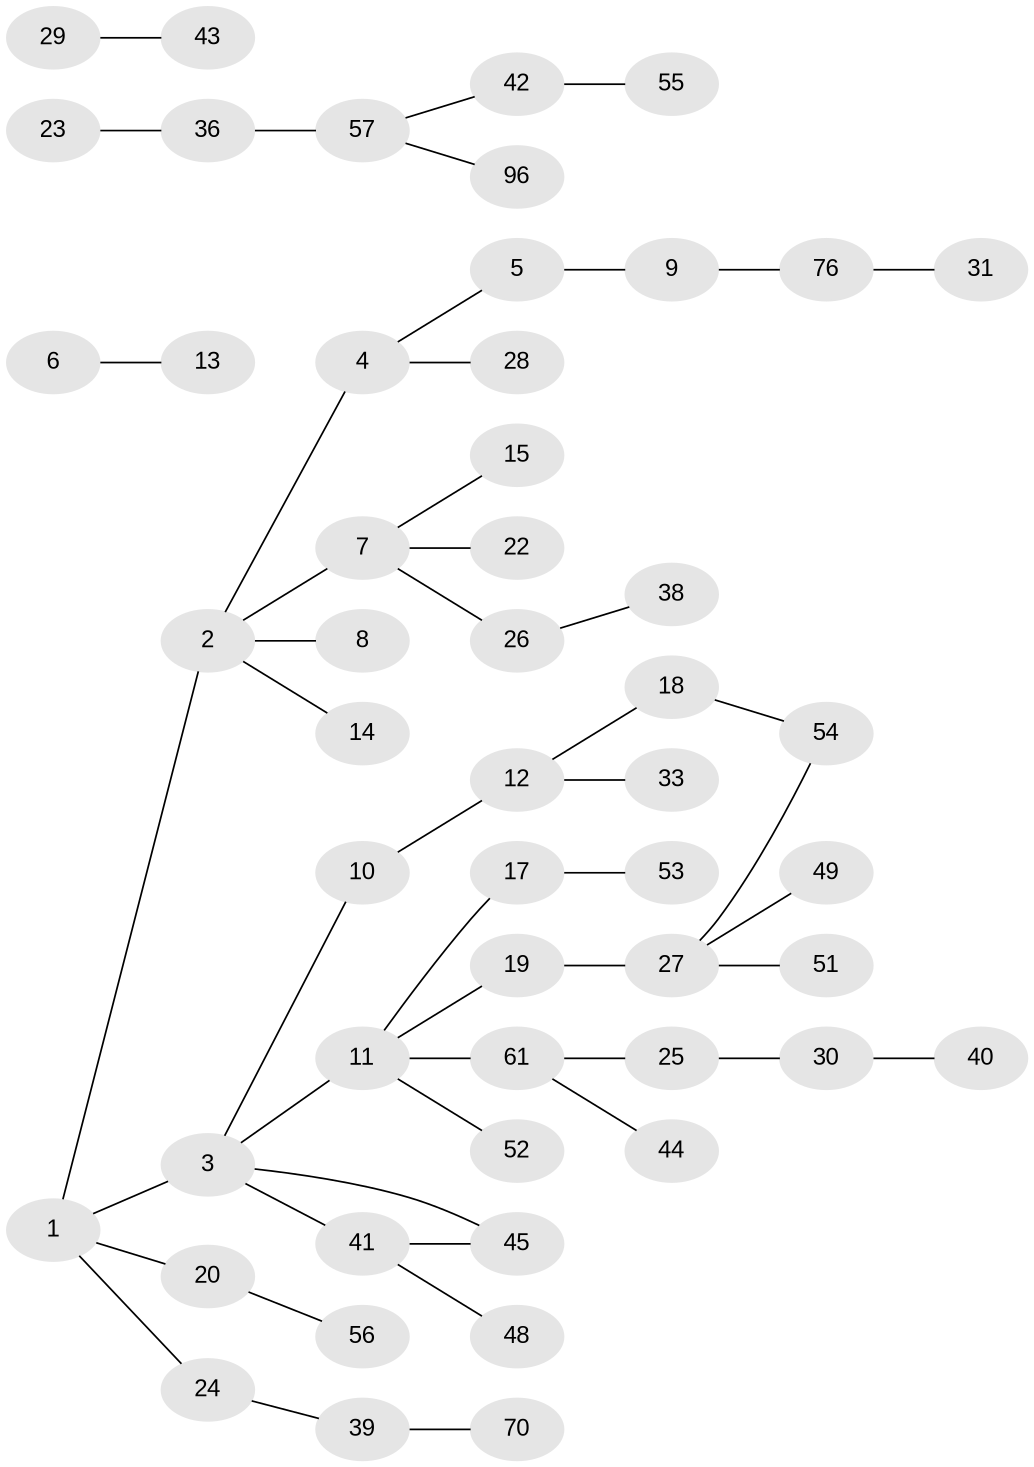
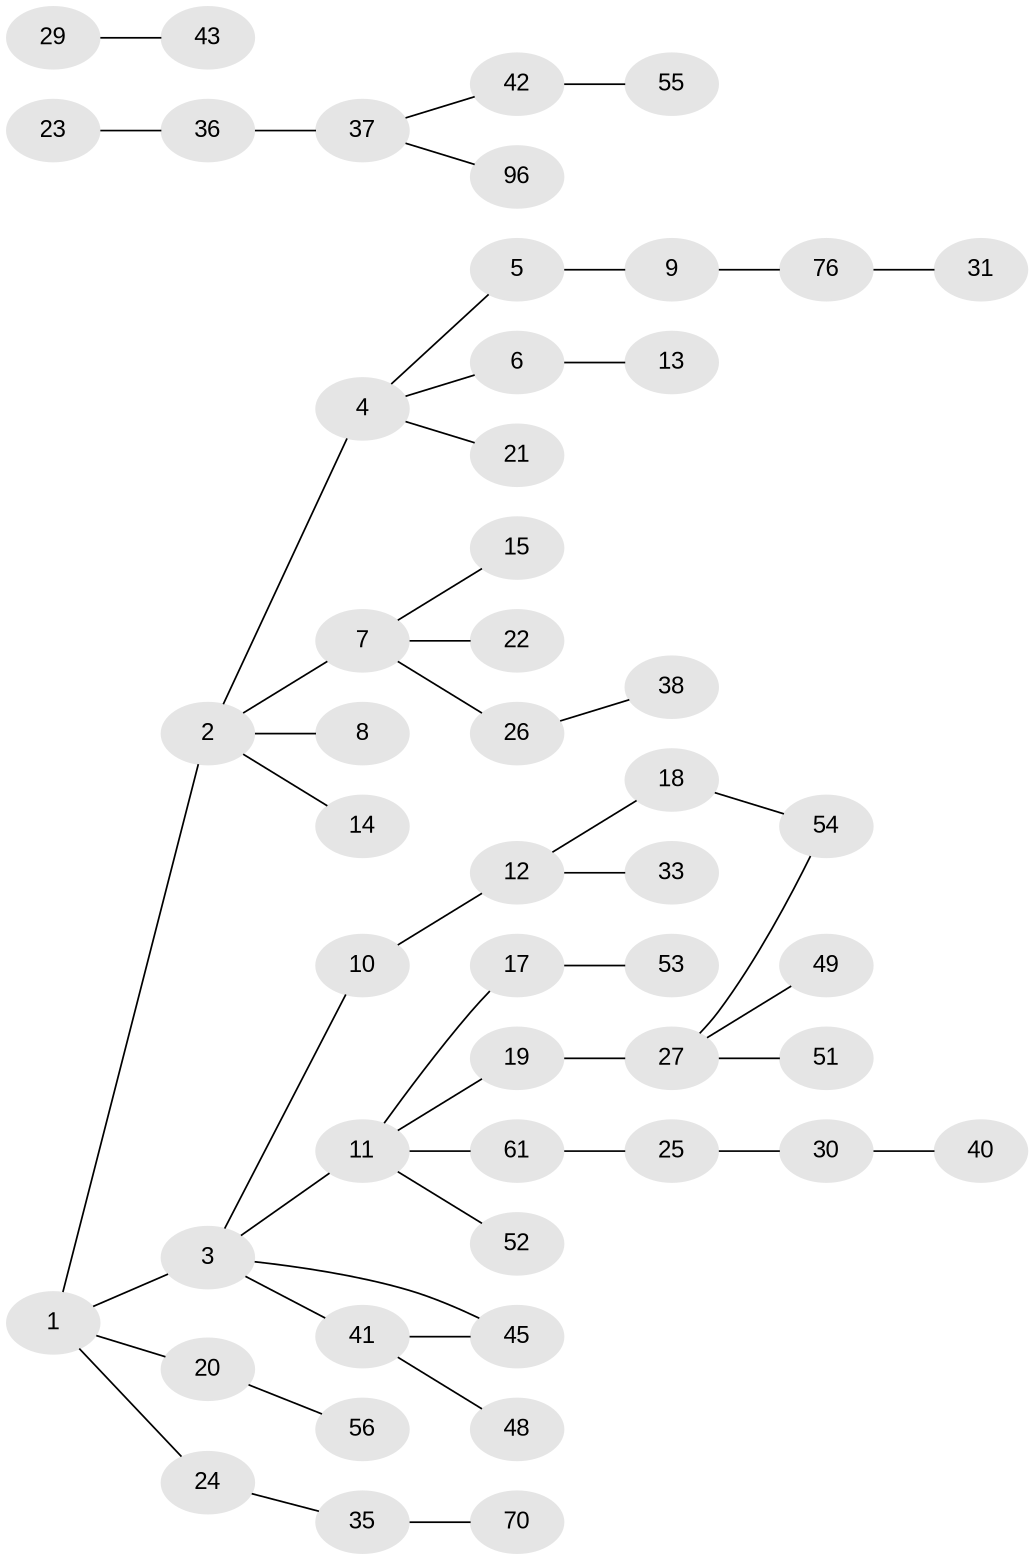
node "57": label "57" -> "37"
node "28": label "28" -> "21"
edge "6" -- "4": added
node "44": removed
node "39": label "39" -> "35"
